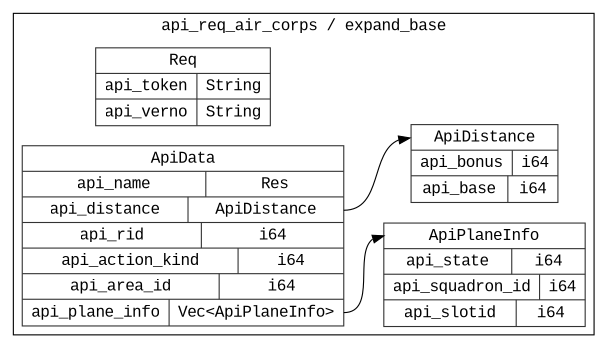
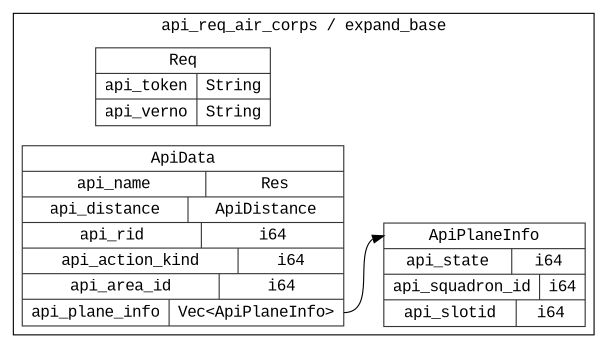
node "ApiDistance": removed
